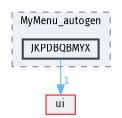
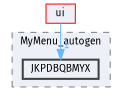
edge "JKPDBQBMYX" -> "ui": reversed
